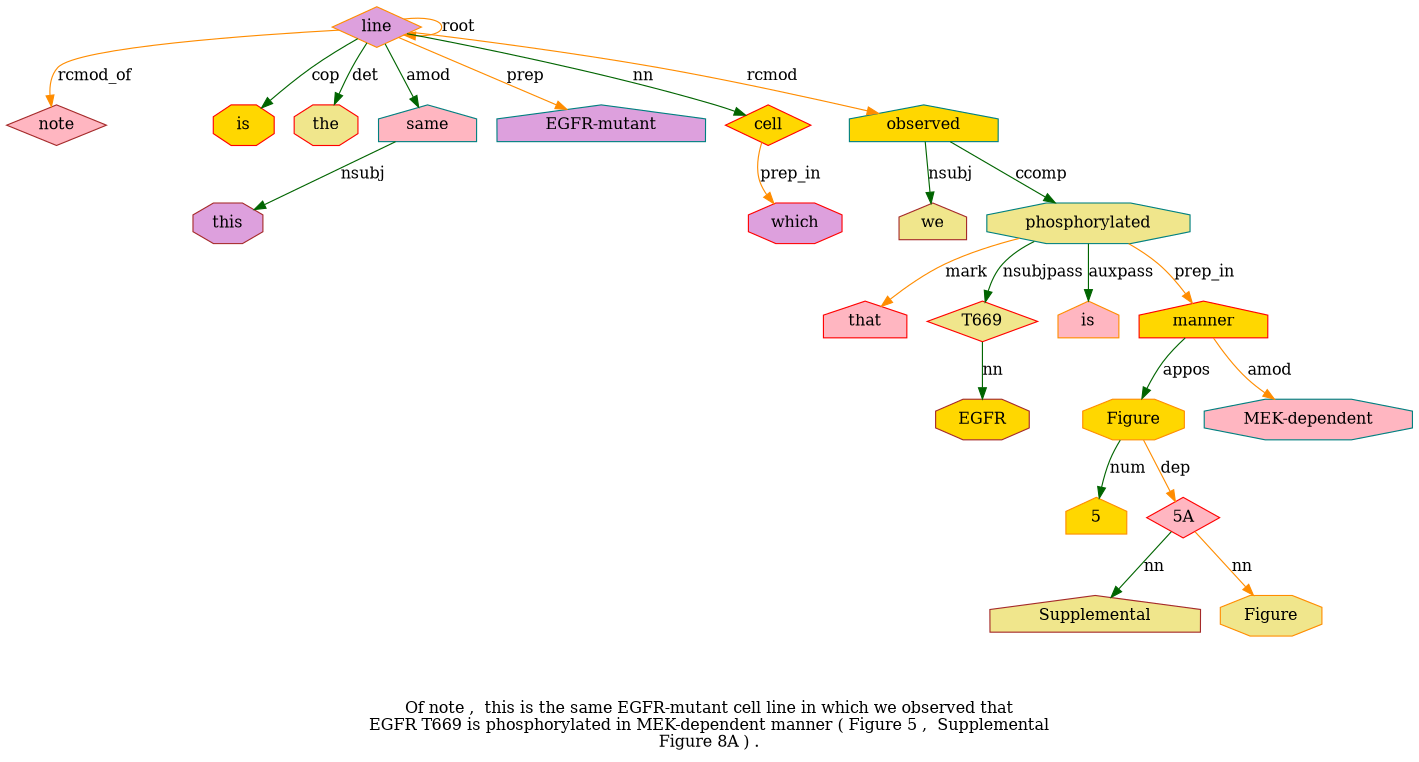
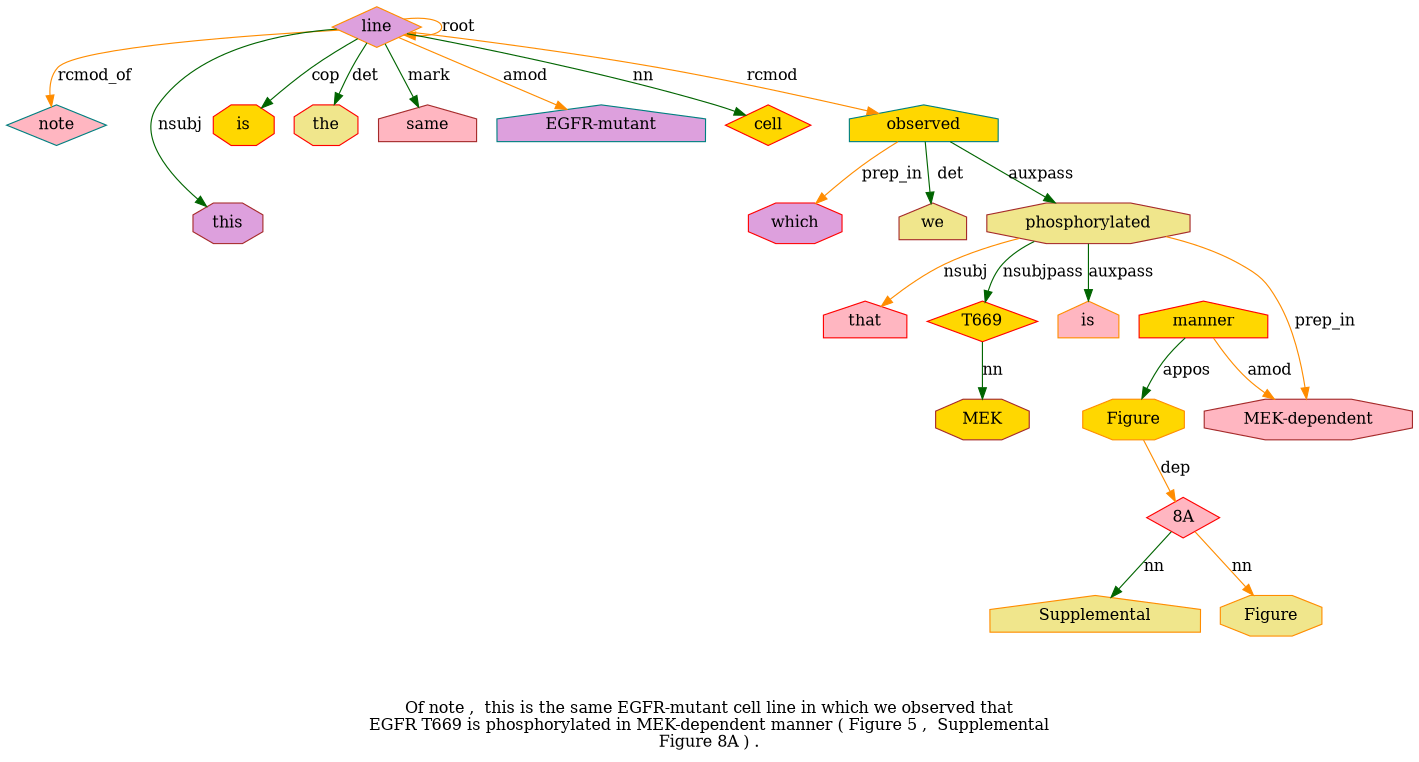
edge "line" -> "same": label "amod" -> "mark"
edge "line" -> "EGFR-mutant": label "prep" -> "amod"
node "note": color brown -> teal
node "same": color teal -> brown
edge "cell" -> "which": now "observed" -> "which"
edge "same" -> "this": now "line" -> "this"
edge "observed" -> "we": label "nsubj" -> "det"
edge "observed" -> "phosphorylated": label "ccomp" -> "auxpass"
node "phosphorylated": color teal -> brown
edge "phosphorylated" -> "manner": now "phosphorylated" -> "MEK-dependent"
edge "phosphorylated" -> "that": label "mark" -> "nsubj"
node "T669": fillcolor khaki -> gold
node "EGFR": label "EGFR" -> "MEK"
node "MEK-dependent": color teal -> brown
node "5": removed
node "5A": label "5A" -> "8A"
node "Supplemental": color brown -> darkorange
